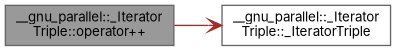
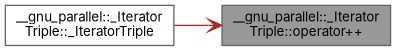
edge "__gnu_parallel::_Iterator Triple::operator++" -> "__gnu_parallel::_Iterator Triple::_IteratorTriple": reversed
